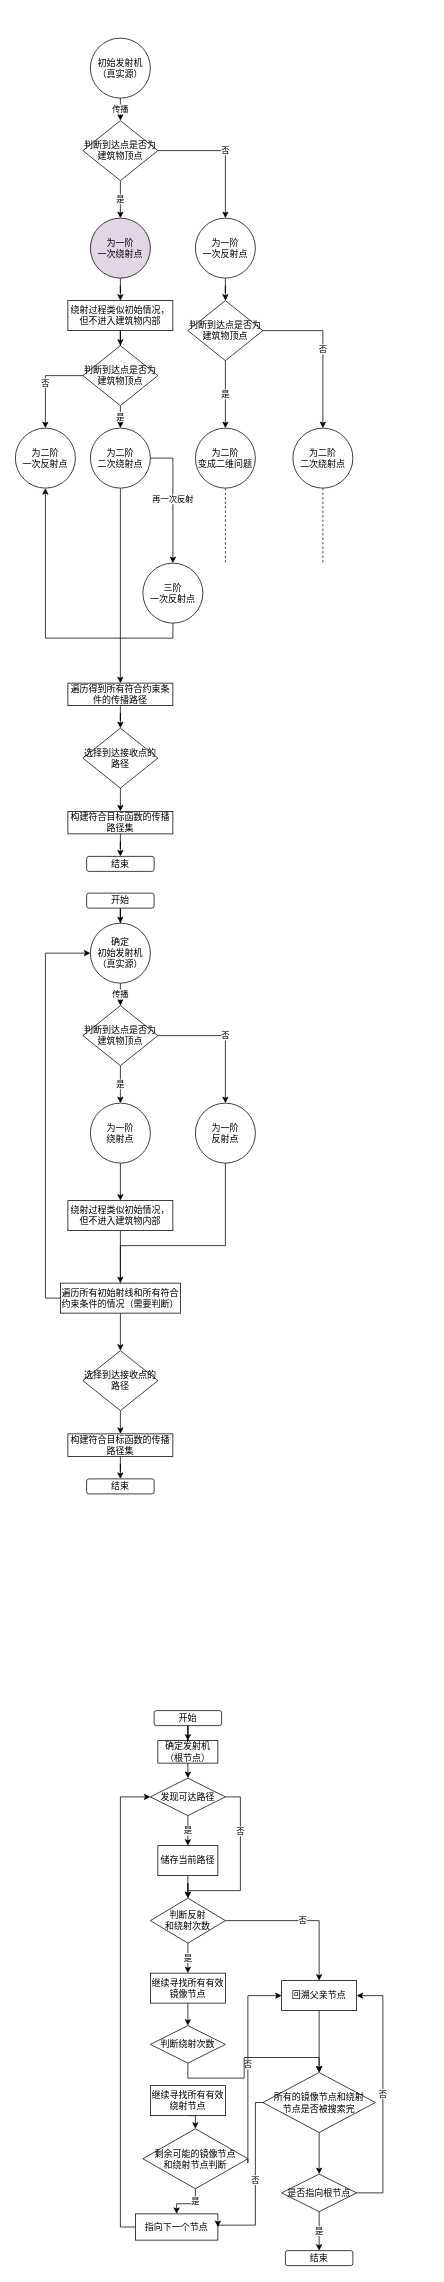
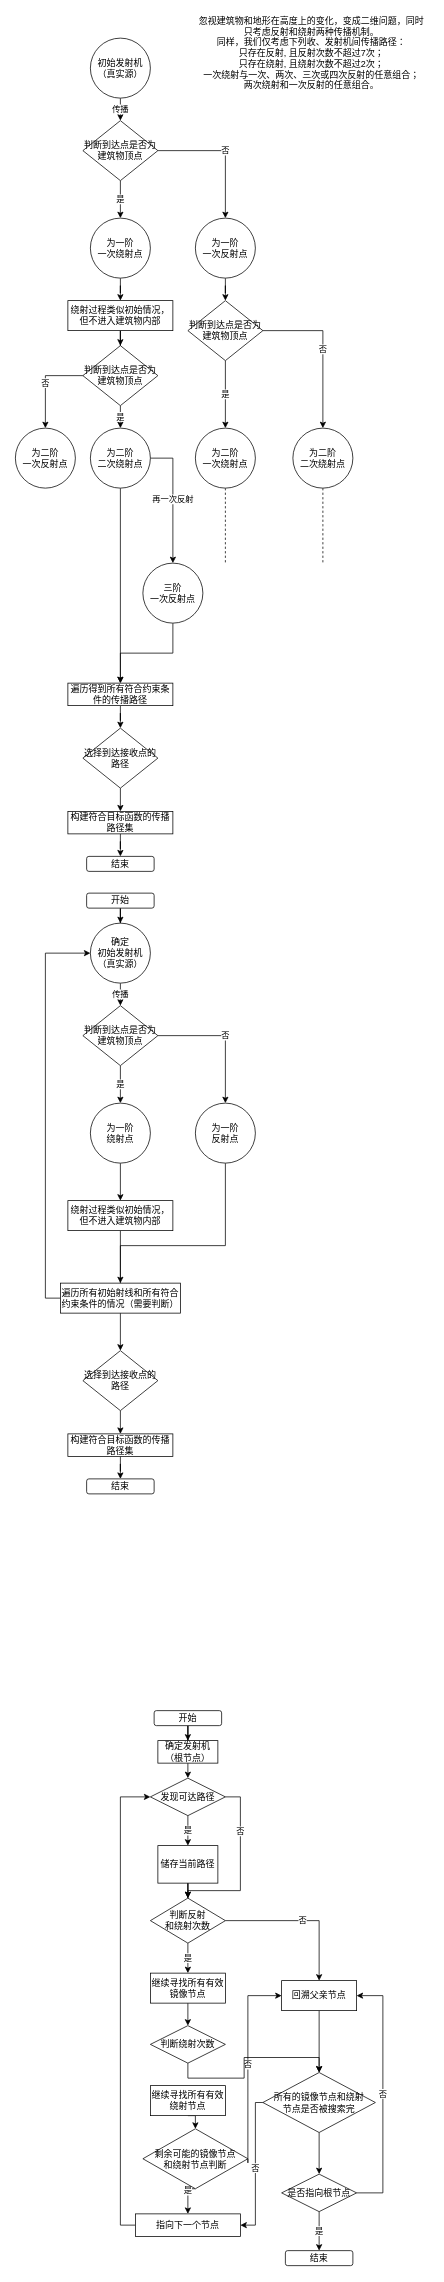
node "忽视建筑物和地形在高度上的变化，变成二维问题，同时只考虑反射和绕射两种传播机制。 同样，我们仅考虑下列收、发射机间传播路径： 只存在反射, 且反射次数不超过7次； 只存在绕射, 且绕射次数不超过2次； 一次绕射与一次、两次、三次或四次反射的任意组合； 两次绕射和一次反射的任意组合。": added
node "为一阶 一次绕射点": fillcolor #e1d5e7 -> #ffffff
node "为二阶 变成二维问题": label "为二阶 变成二维问题" -> "为二阶 一次绕射点"
edge "三阶 一次反射点" -> "为二阶 一次反射点": now "三阶 一次反射点" -> "遍历得到所有符合约束条件的传播路径"
node "储存当前路径": size 60x30 -> 60x38
node "指向下一个节点": size 83x26 -> 105x23
